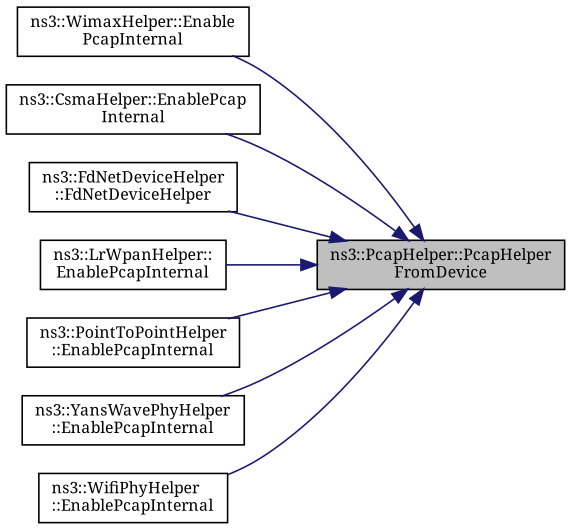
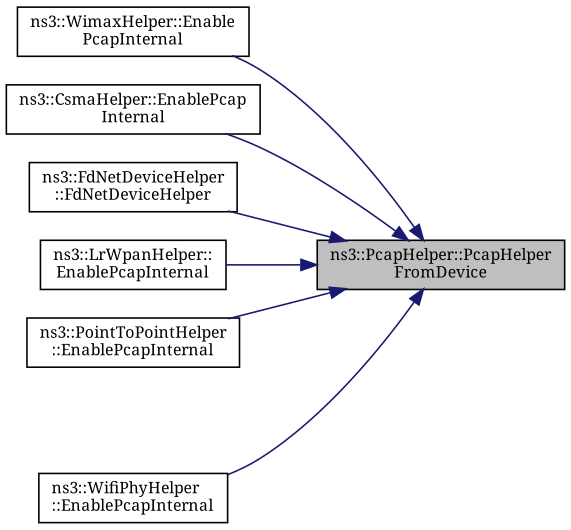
node "ns3::YansWavePhyHelper ::EnablePcapInternal": removed
